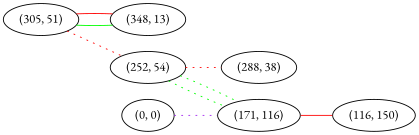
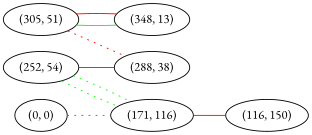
edge "(305, 51)" -- "(252, 54)": now "(305, 51)" -- "(288, 38)"
edge "(252, 54)" -- "(288, 38)": style dotted -> solid
